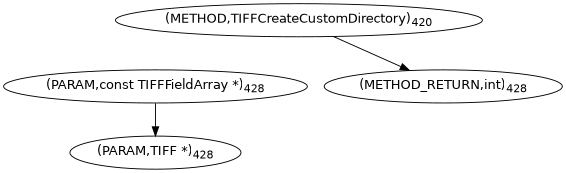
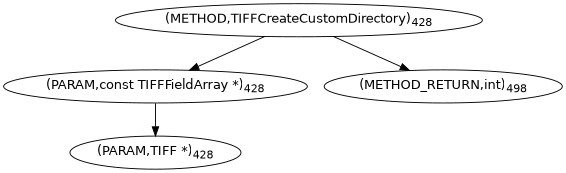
node "(METHOD,TIFFCreateCustomDirectory)": text "420" -> "428"
edge "(METHOD,TIFFCreateCustomDirectory)" -> "(PARAM,const TIFFFieldArray *)": added
node "(METHOD_RETURN,int)": text "428" -> "498"
